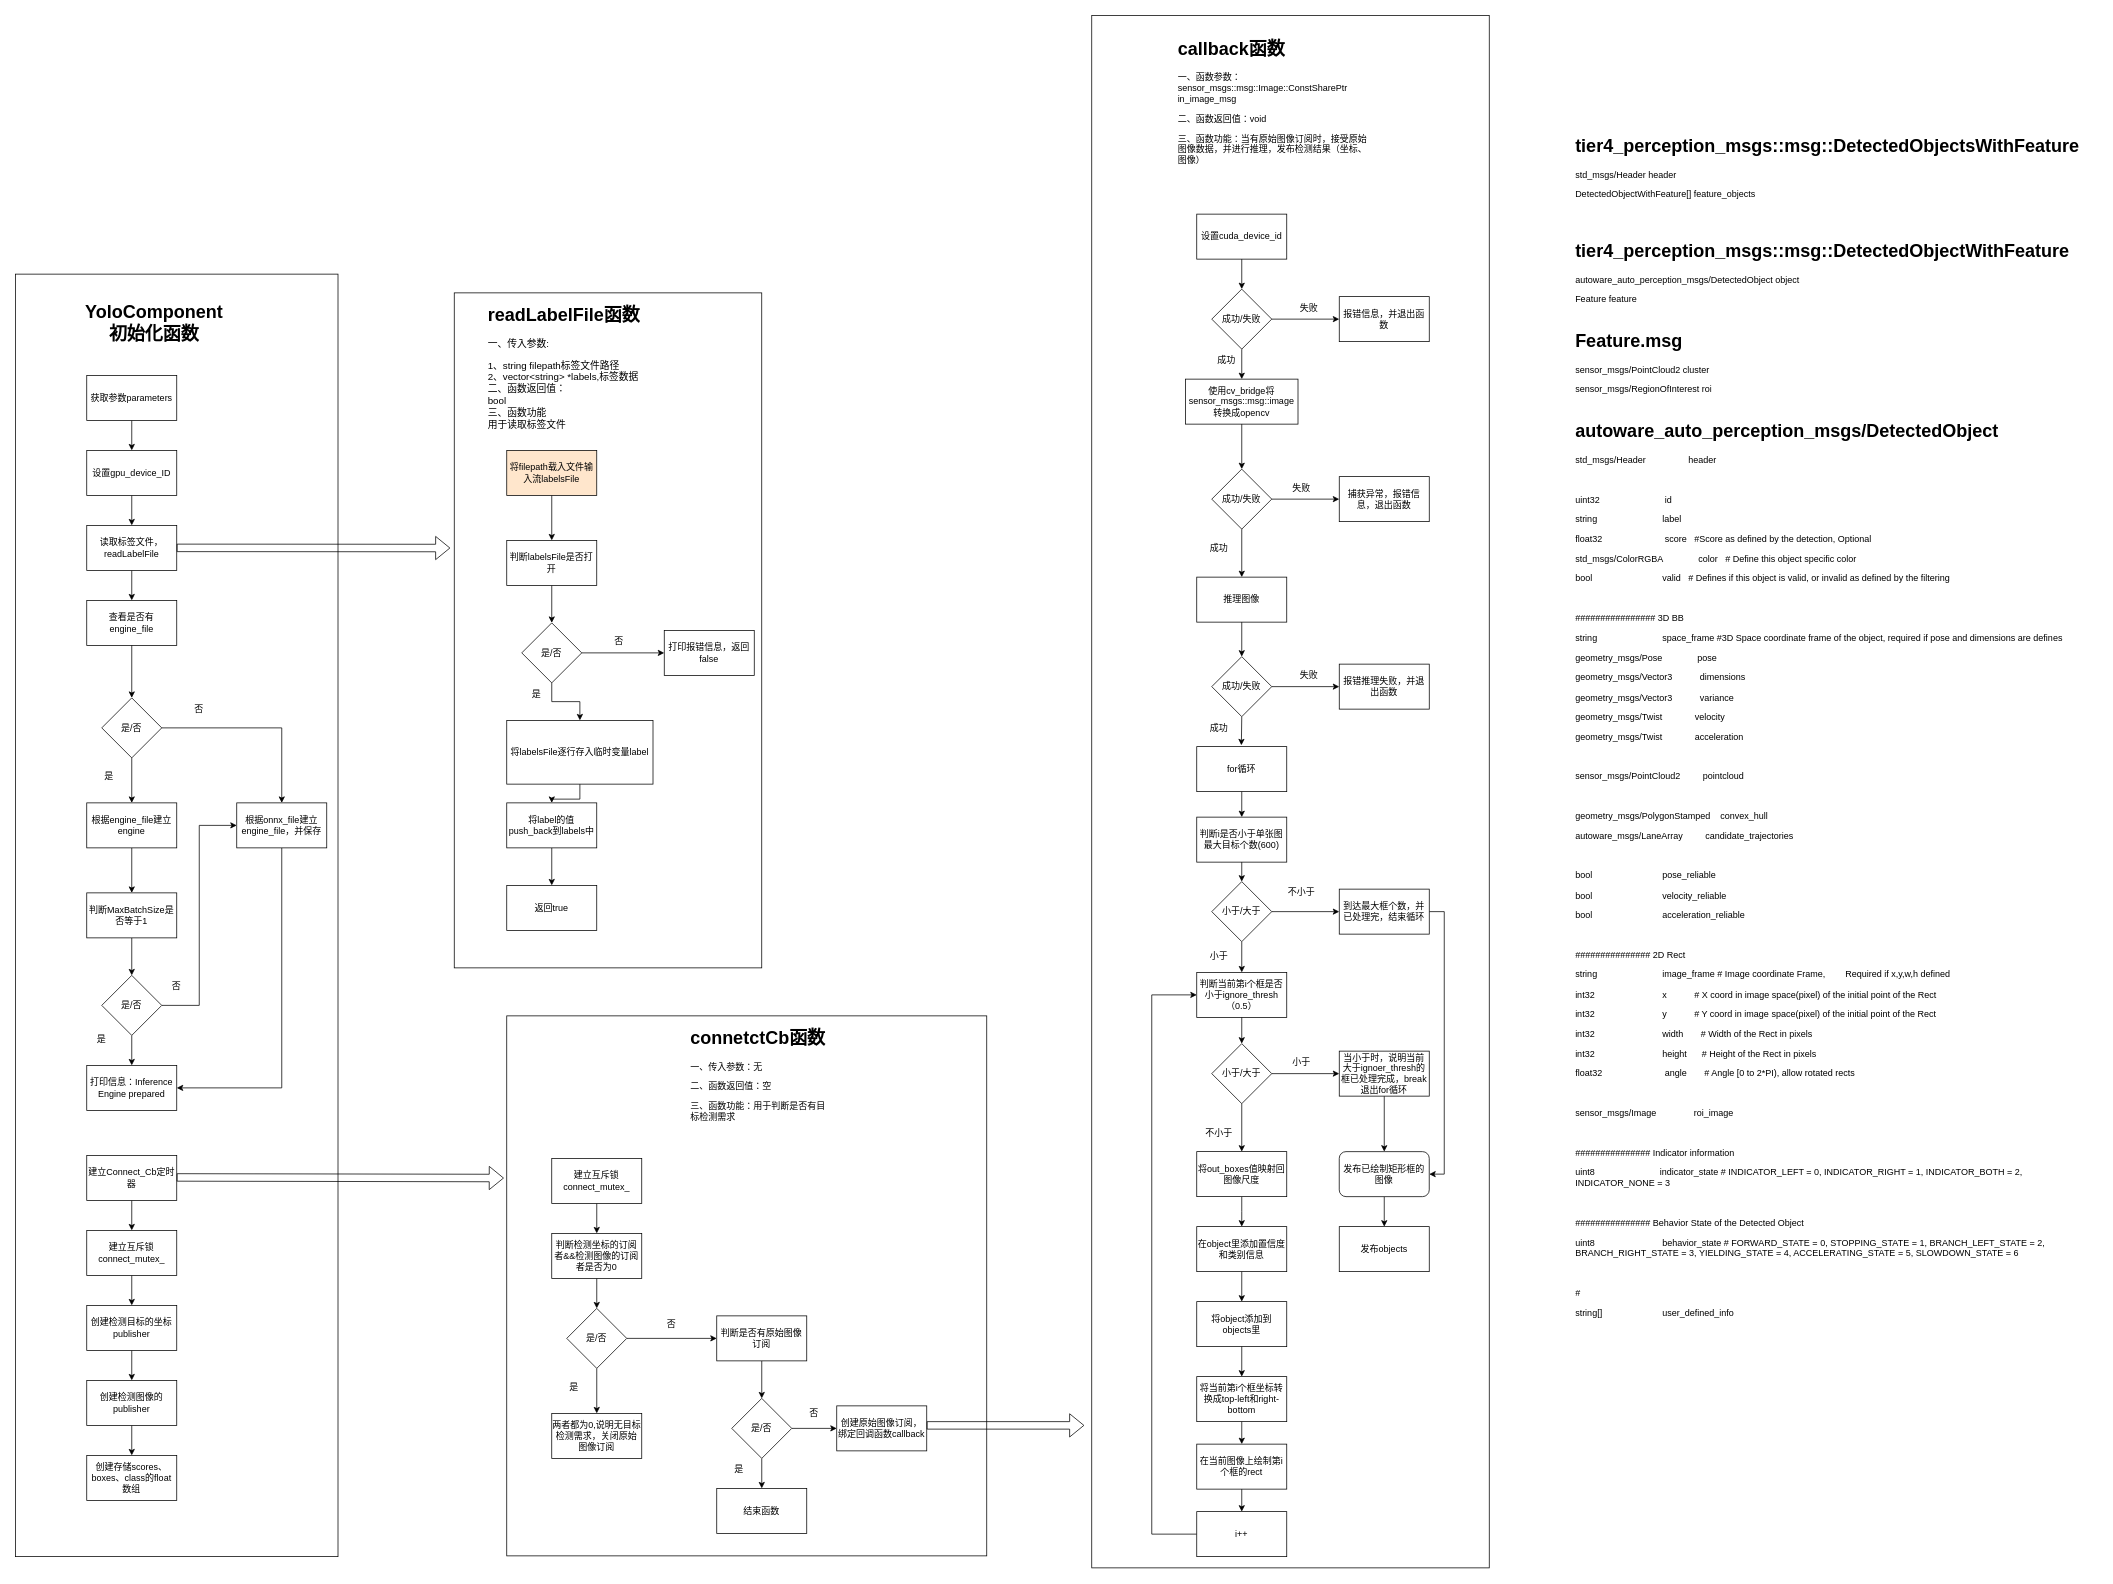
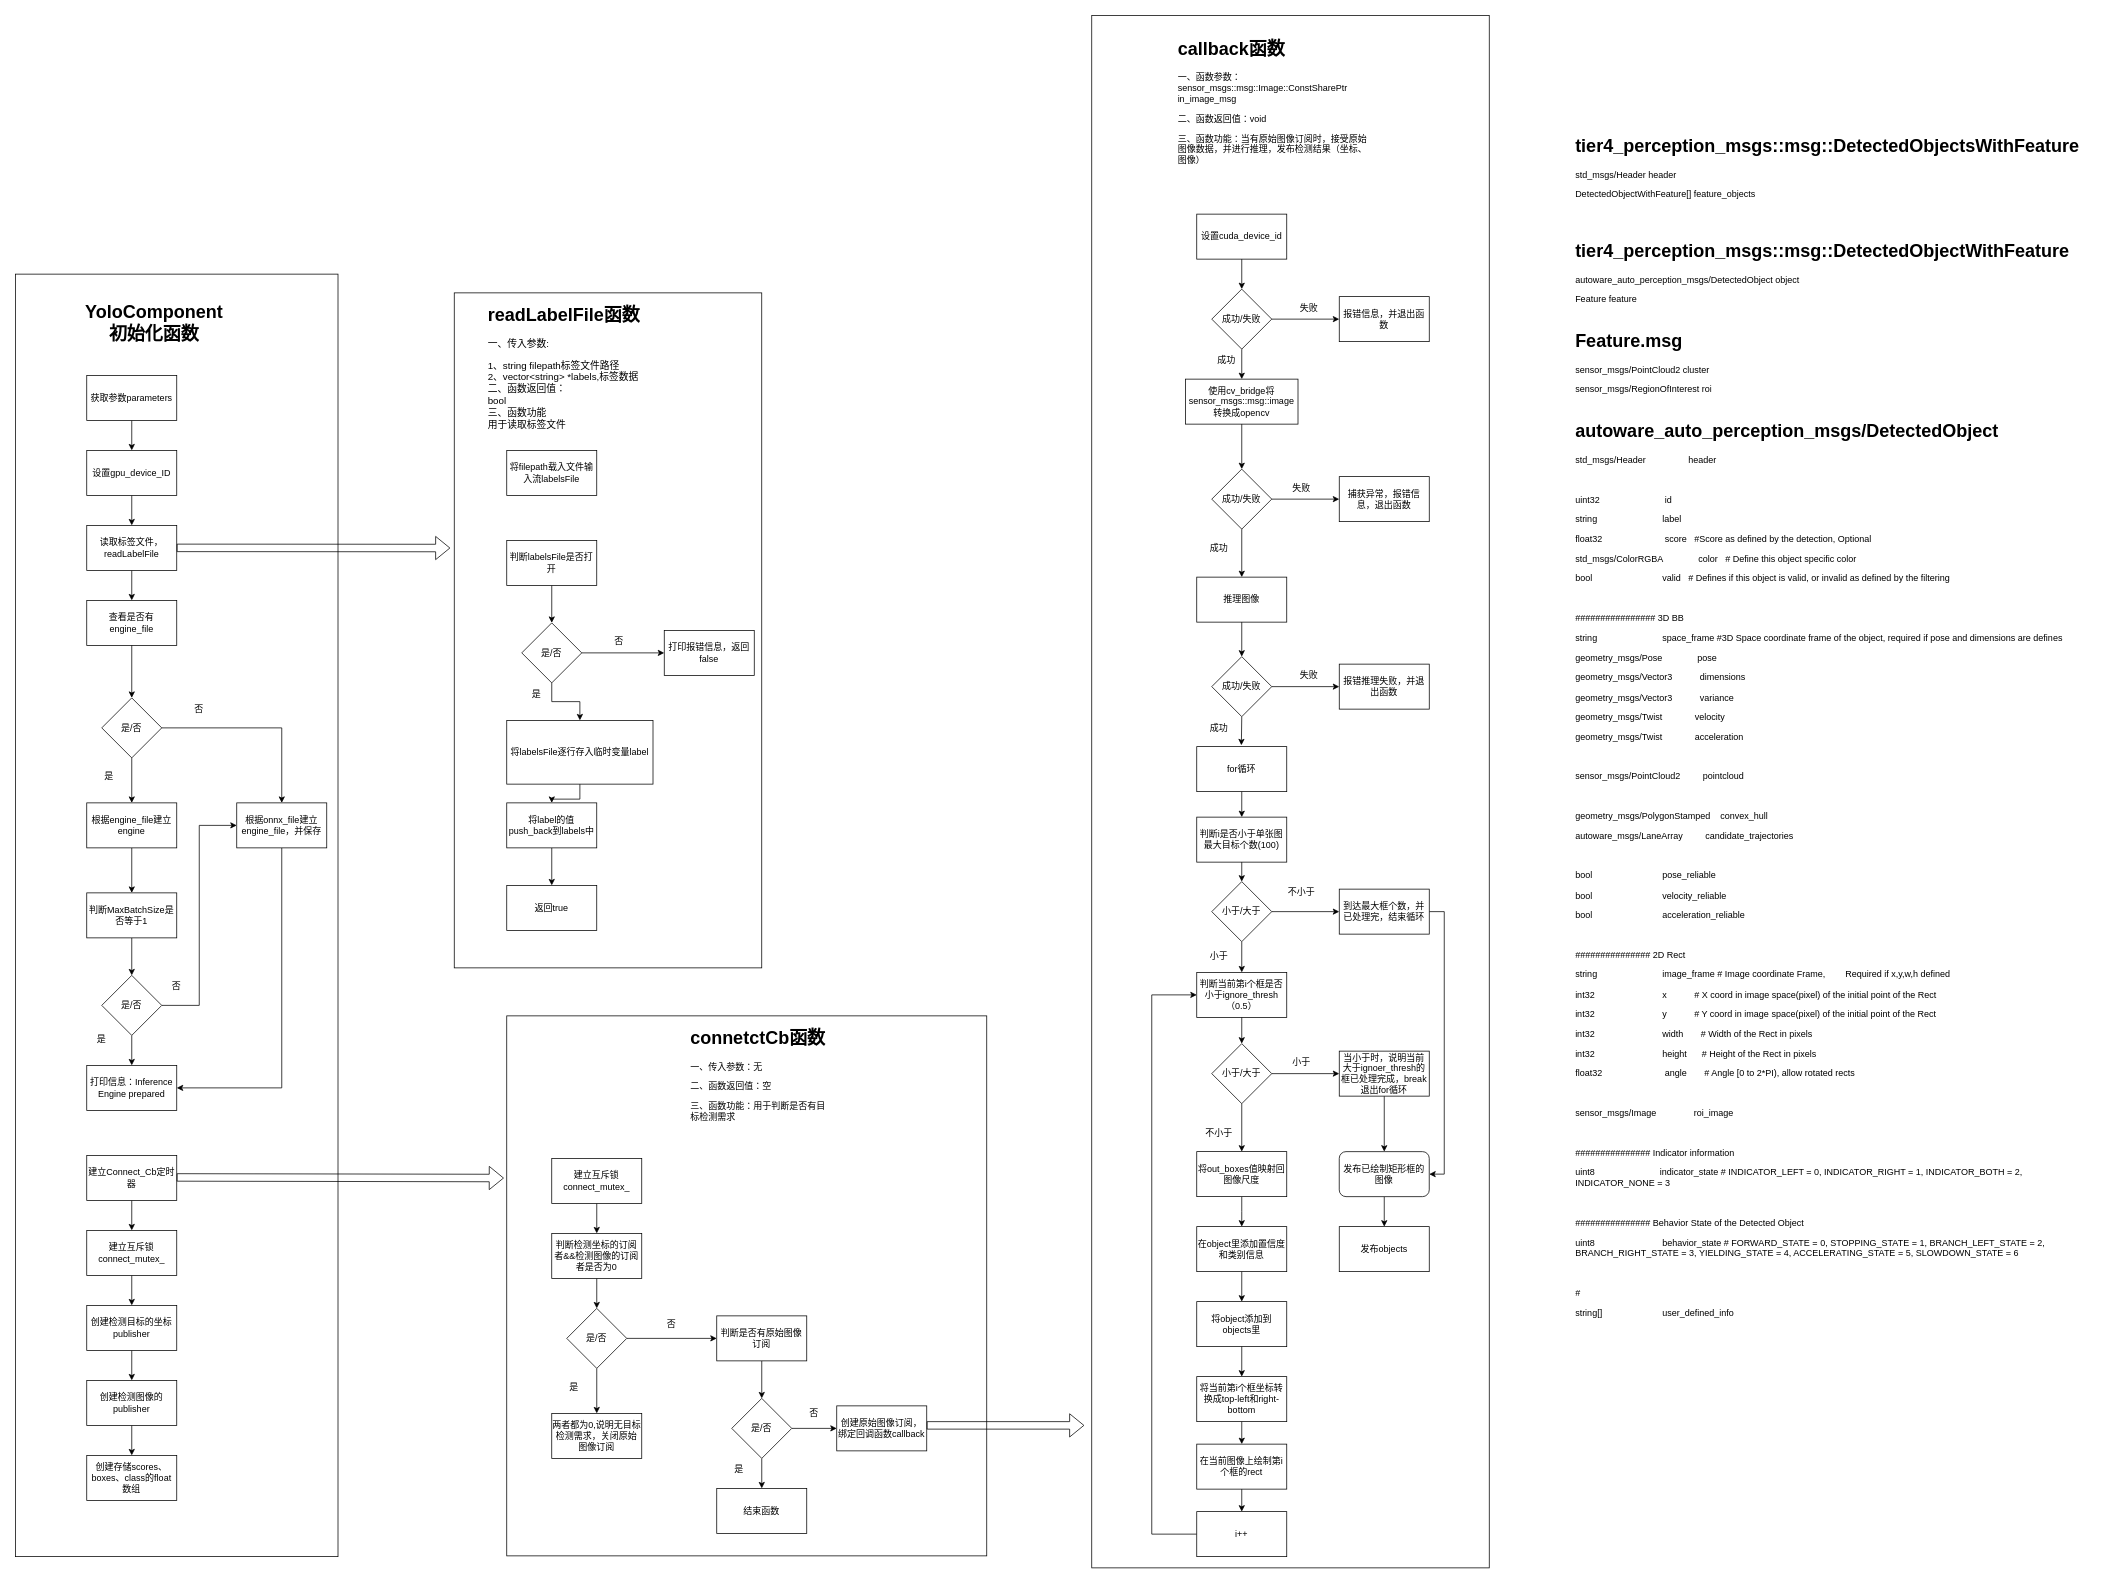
node "将filepath载入文件输入流labelsFile": fillcolor #ffe6cc -> #ffffff
edge "将filepath载入文件输入流labelsFile" -> "判断labelsFile是否打开": removed
node "判断i是否小于单张图最大目标个数(600)": label "判断i是否小于单张图最大目标个数(600)" -> "判断i是否小于单张图最大目标个数(100)"
